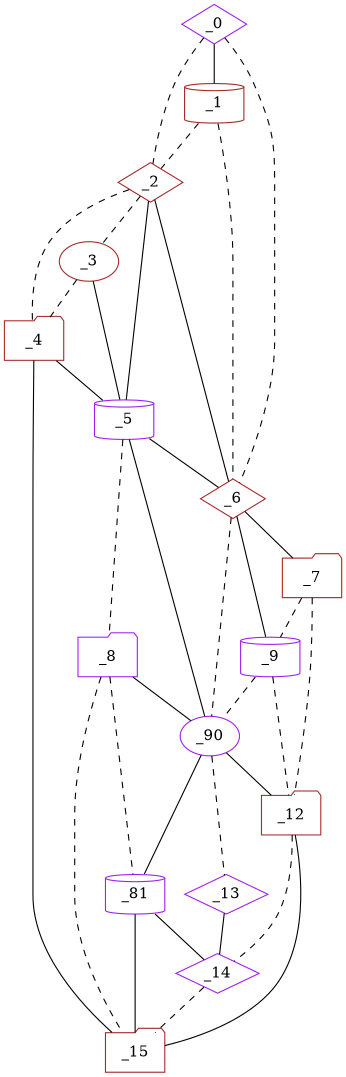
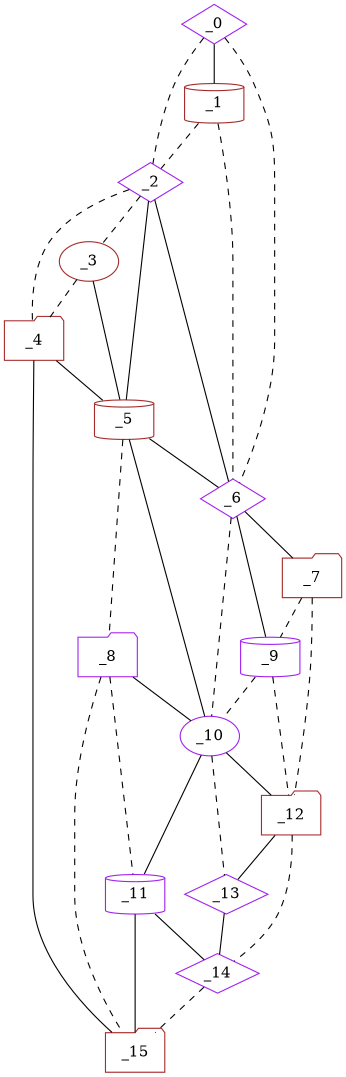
node "_2": color brown -> purple
node "_5": color purple -> brown
node "_6": color brown -> purple
node "_90": label "_90" -> "_10"
node "_81": label "_81" -> "_11"
edge "_12" -- "_15": now "_12" -- "_13"
